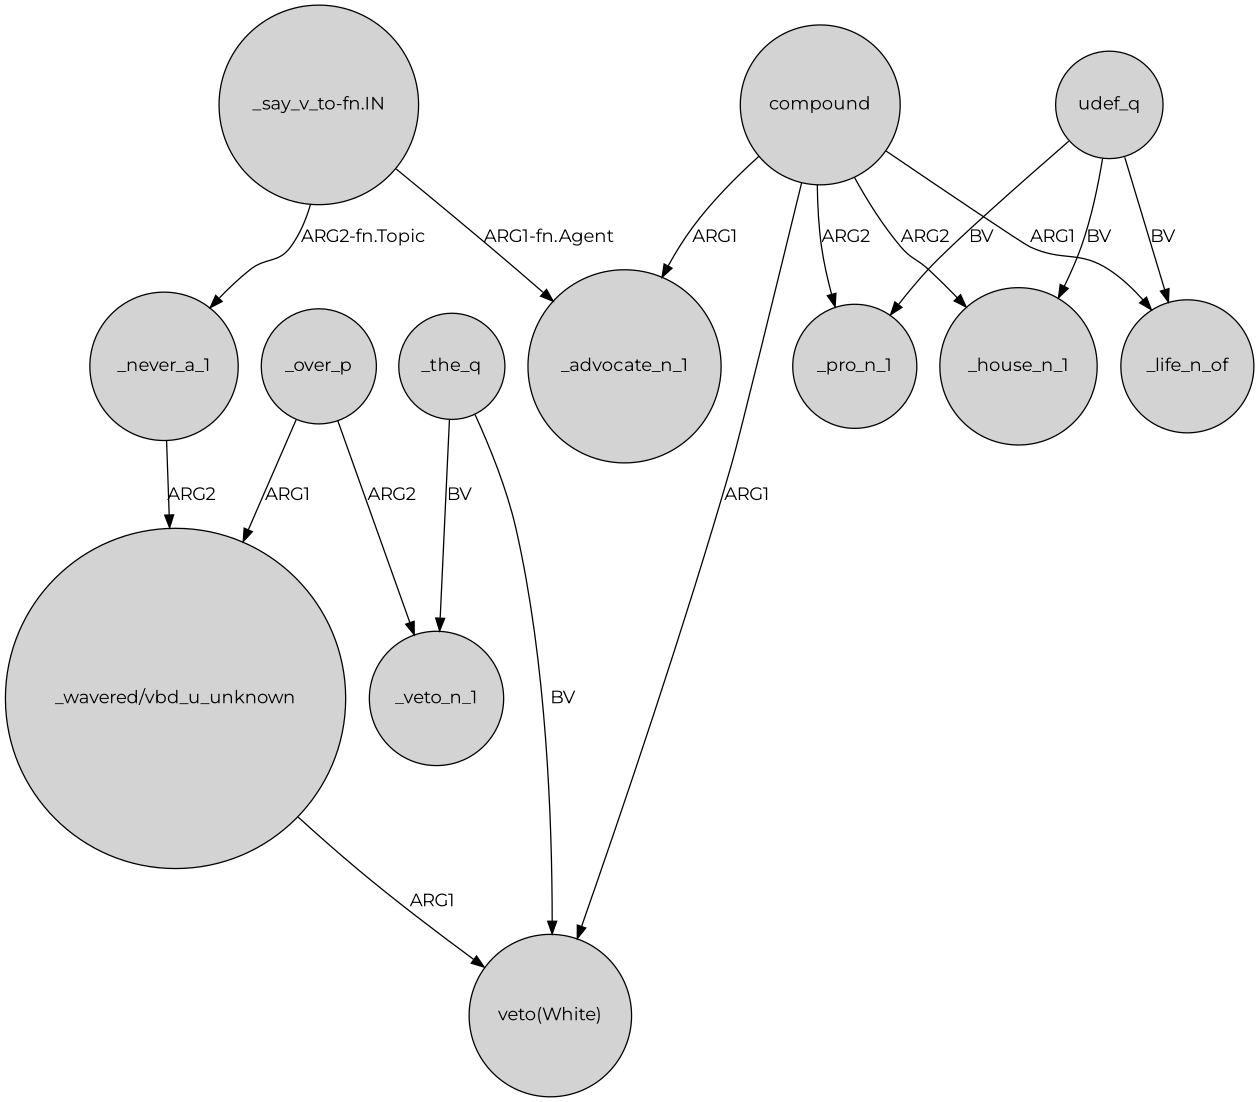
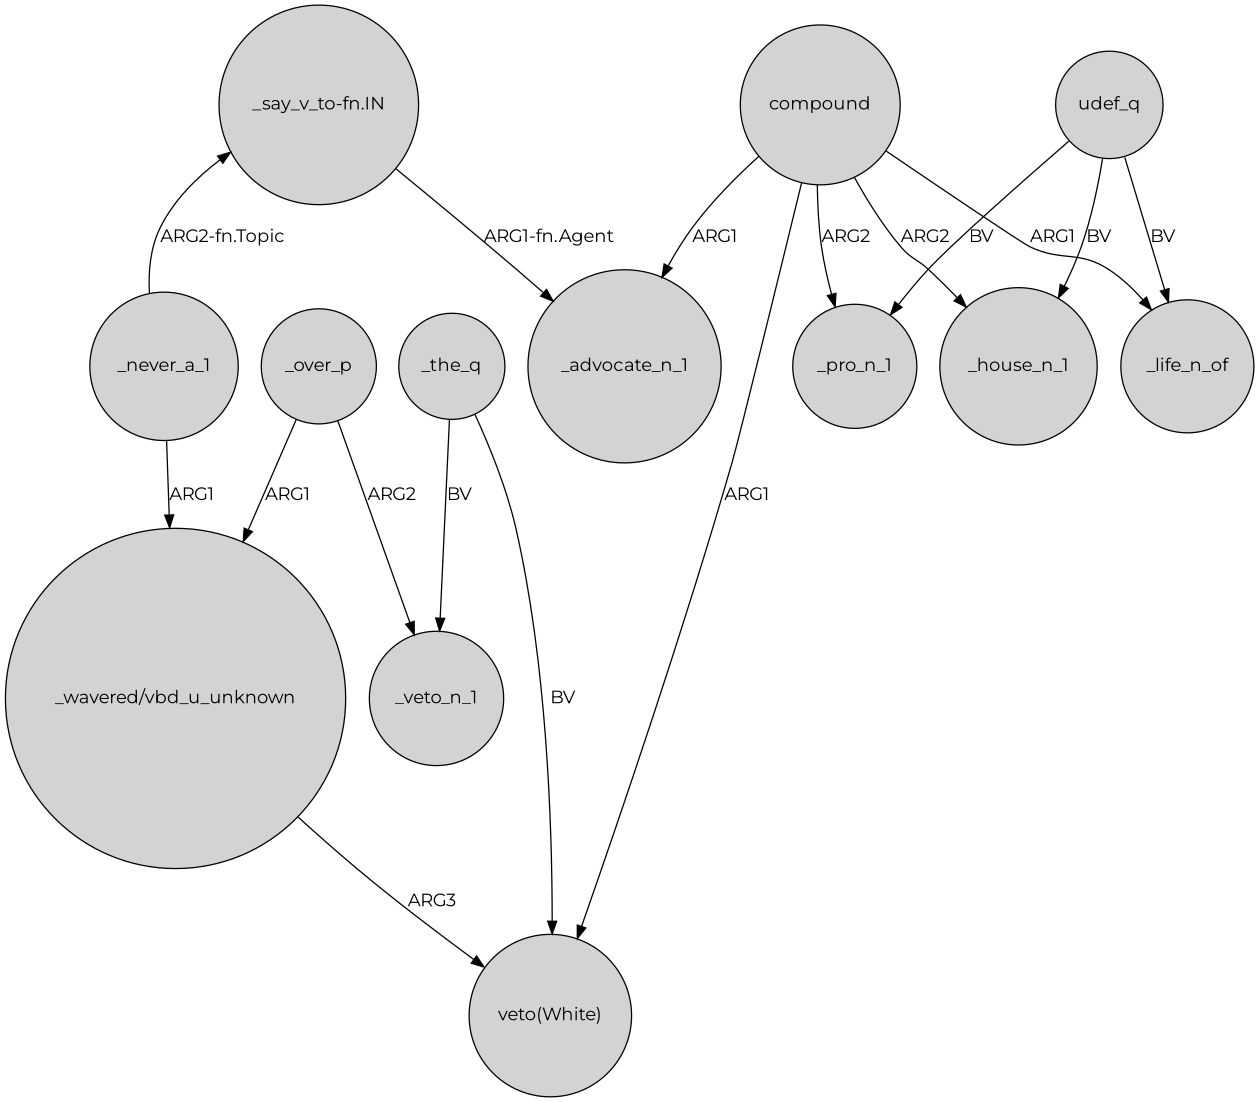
edge "_say_v_to-fn.IN" -> "_never_a_1": reversed
edge "_never_a_1" -> "_wavered/vbd_u_unknown": label "ARG2" -> "ARG1"
edge "_wavered/vbd_u_unknown" -> "veto(White)": label "ARG1" -> "ARG3"
